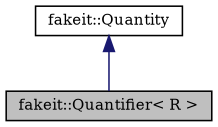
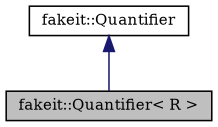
node "fakeit::Quantity": label "fakeit::Quantity" -> "fakeit::Quantifier"
